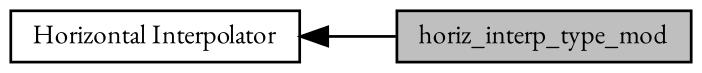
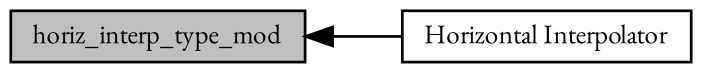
edge "horiz_interp_type_mod" -> "Horizontal Interpolator": reversed
